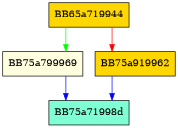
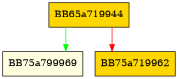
node "BB75a919962": label "BB75a919962" -> "BB75a719962"
node "BB75a71998d": removed
